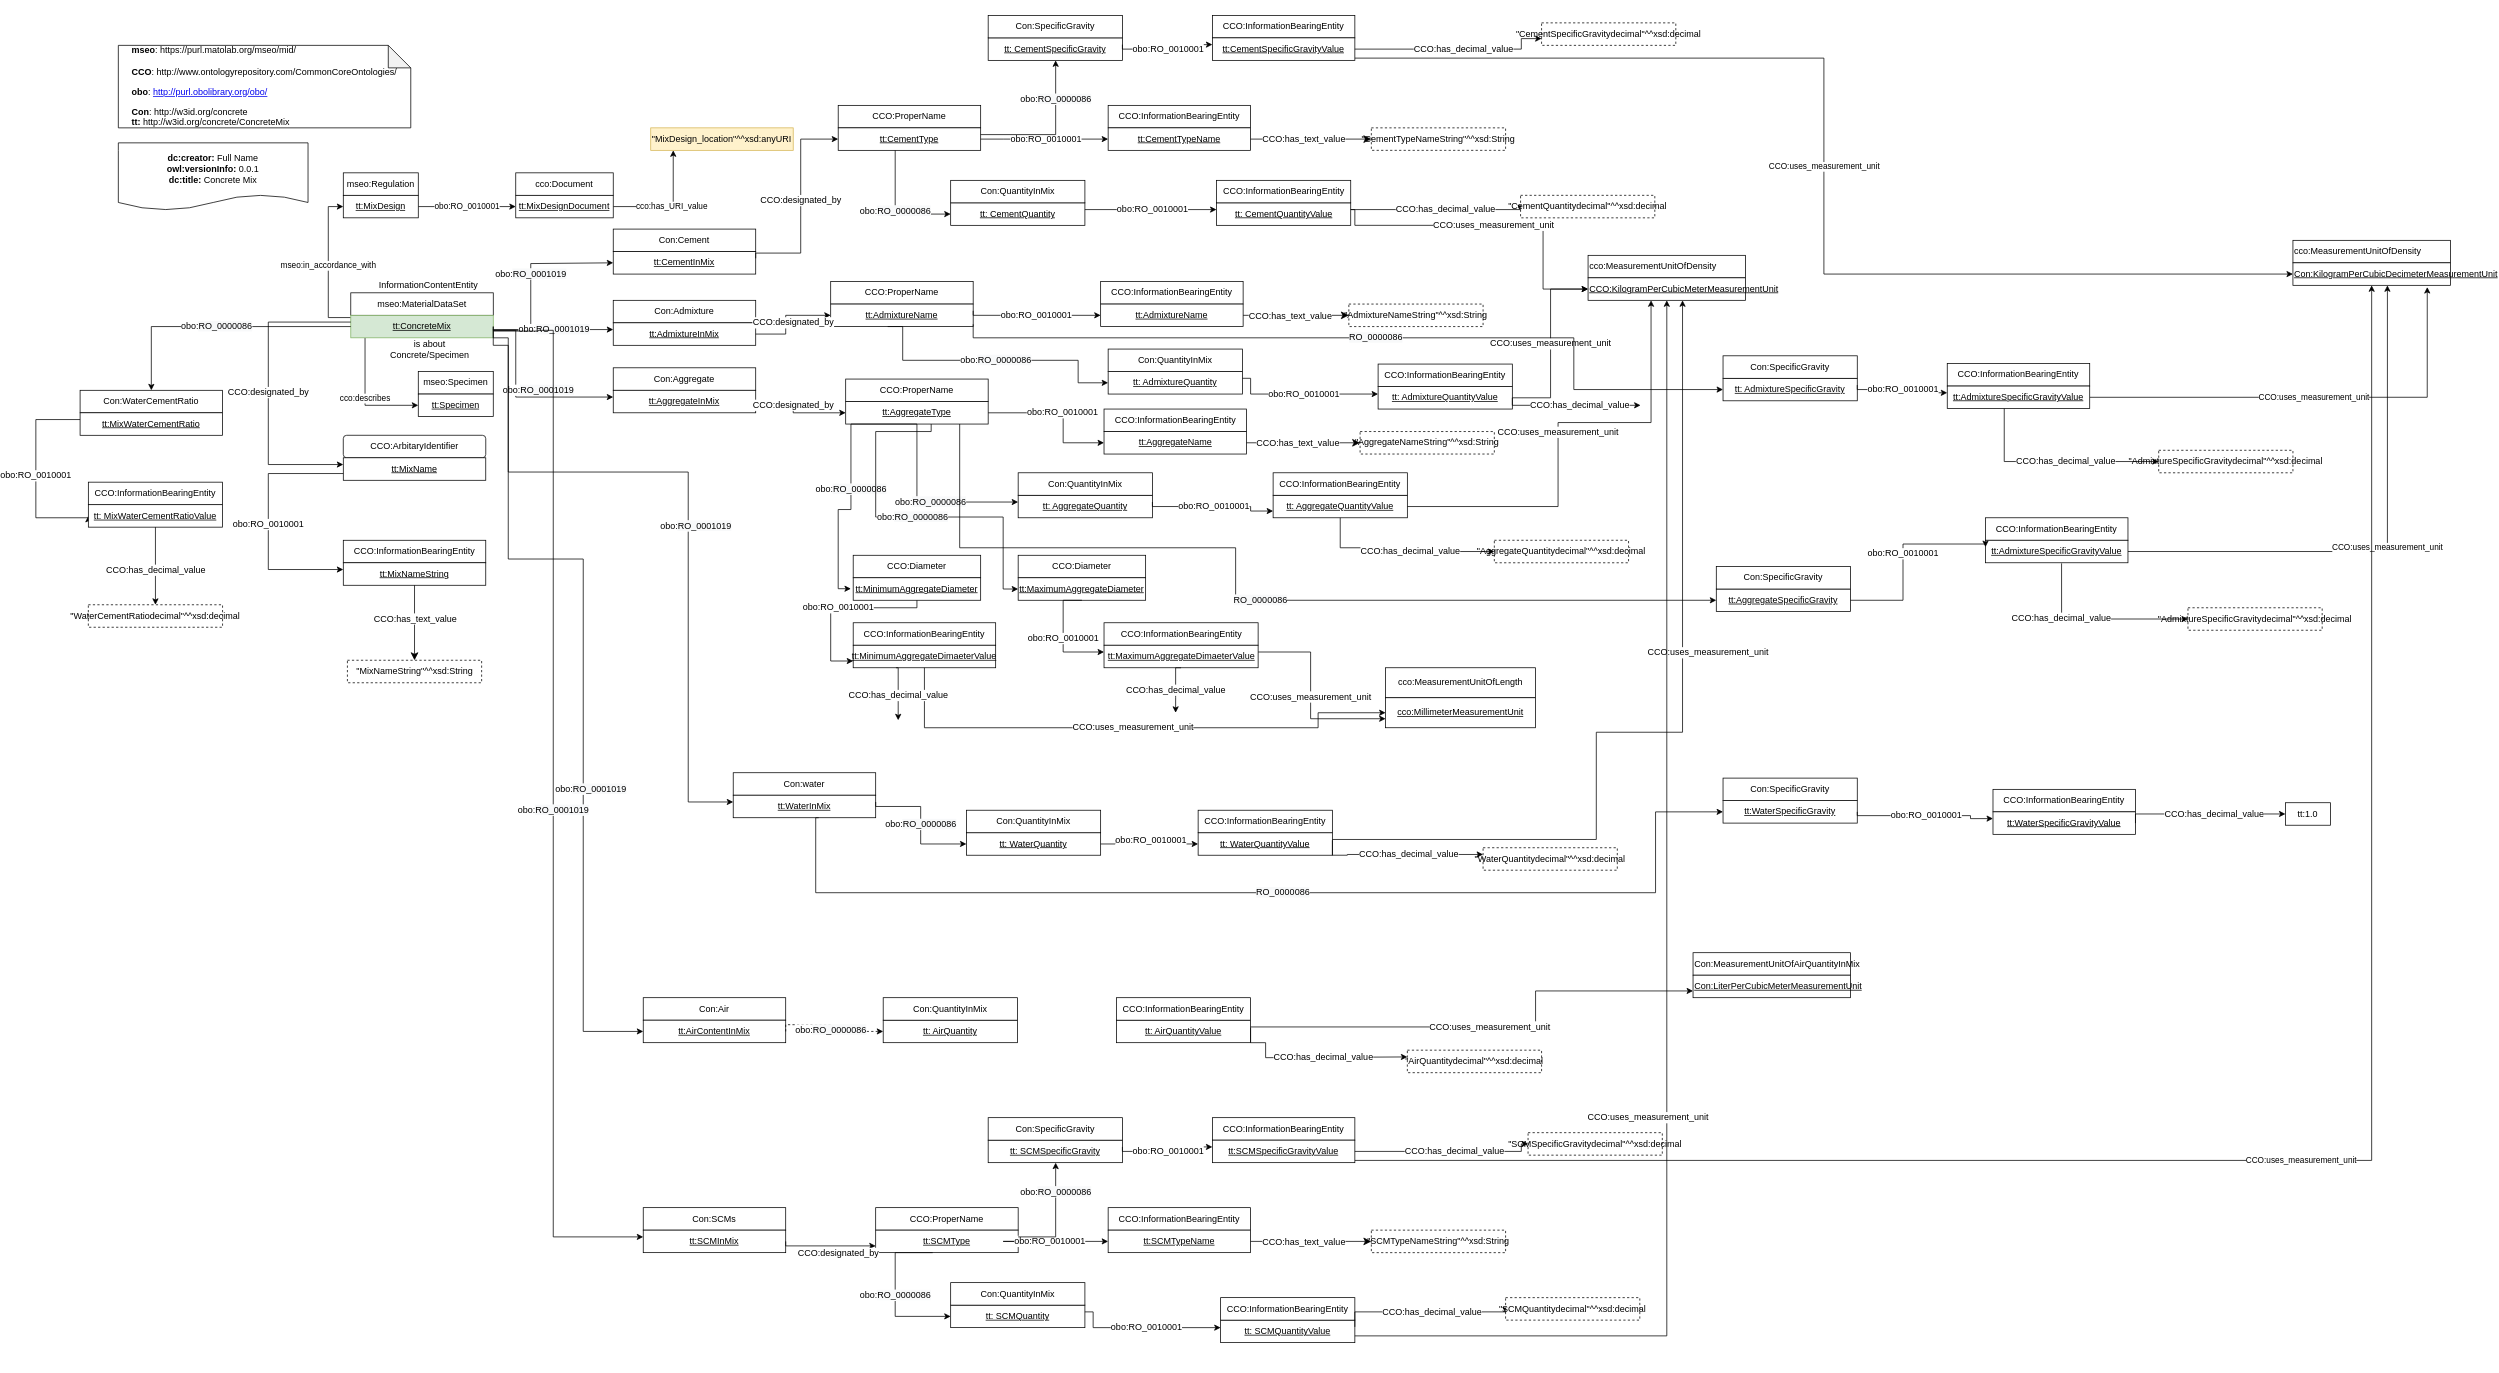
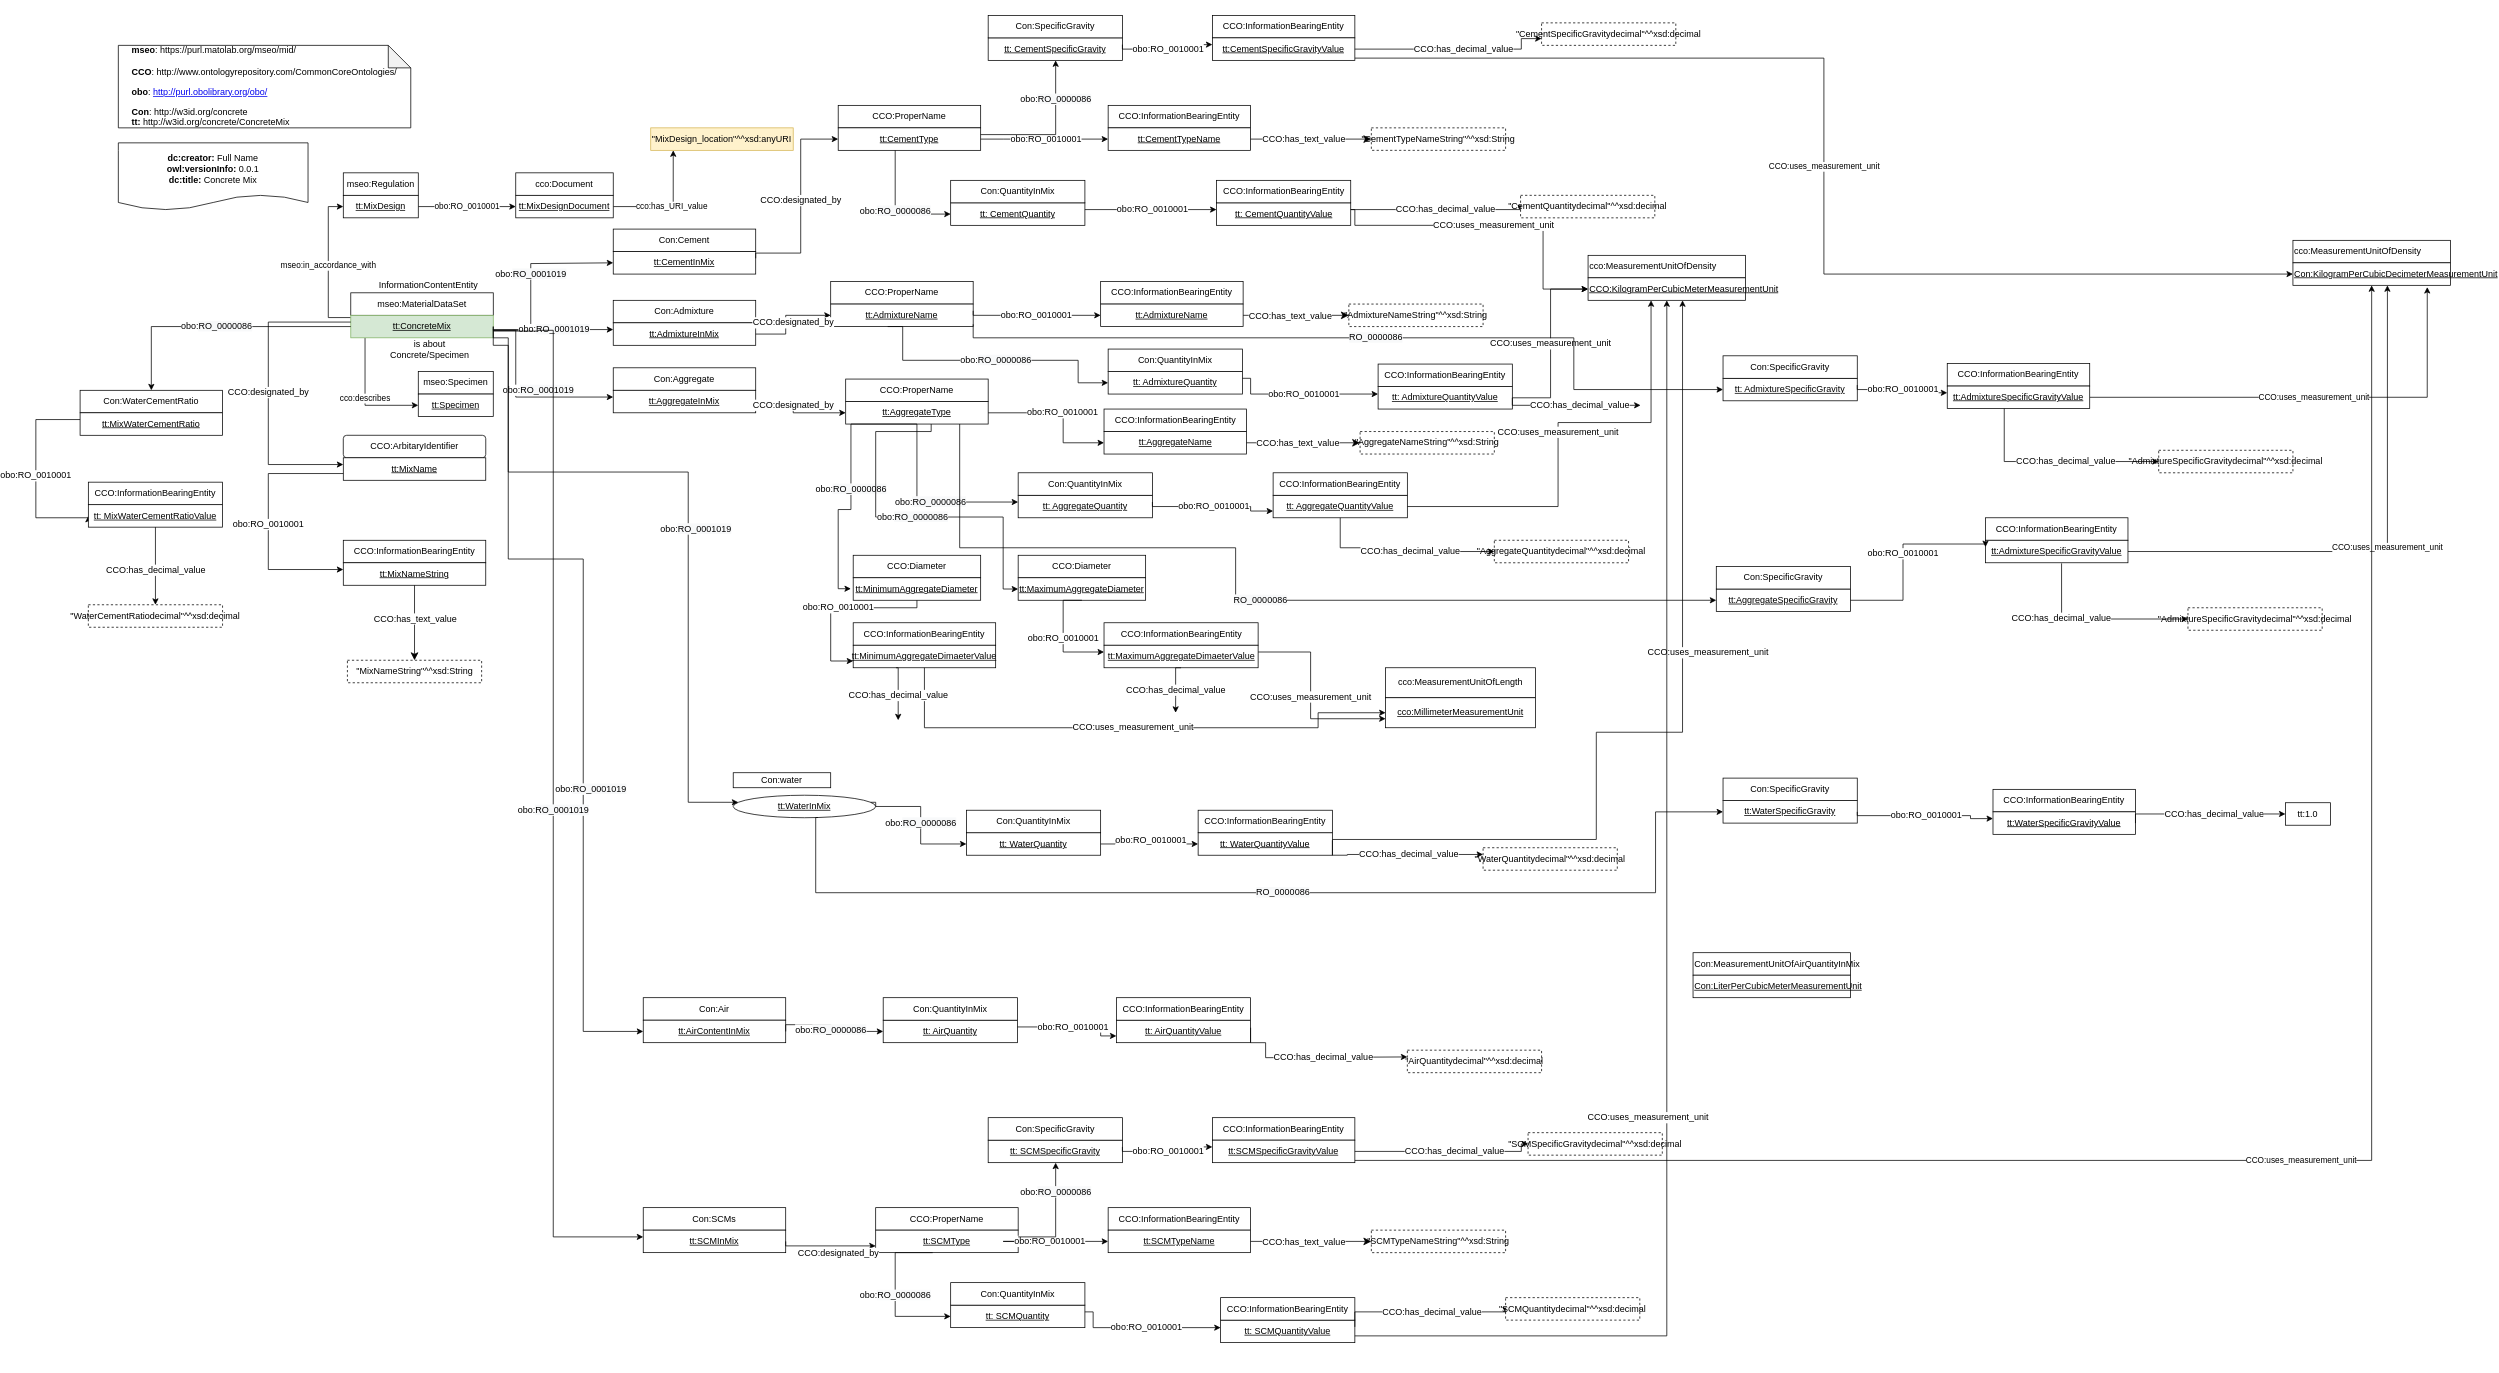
node "Con:water": size 143x23 -> 98x15
node "tt:WaterInMix": shape rectangle -> ellipse
edge "tt: AirQuantity" -> "tt: AirQuantityValue": added, label "obo:RO_0010001"
edge "tt: AirQuantityValue" -> "Con:LiterPerCubicMeterMeasurementUnit": removed, label "CCO:uses_measurement_unit"
edge "tt:AirContentInMix" -> "tt: AirQuantity": style dashed -> solid
